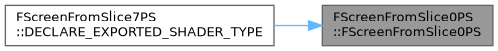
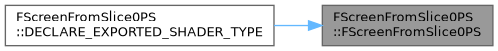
node "FScreenFromSlice7PS ::DECLARE_EXPORTED_SHADER_TYPE": label "FScreenFromSlice7PS ::DECLARE_EXPORTED_SHADER_TYPE" -> "FScreenFromSlice0PS ::DECLARE_EXPORTED_SHADER_TYPE"
